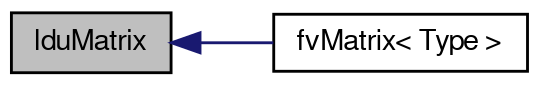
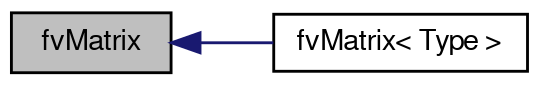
node "lduMatrix": label "lduMatrix" -> "fvMatrix"
